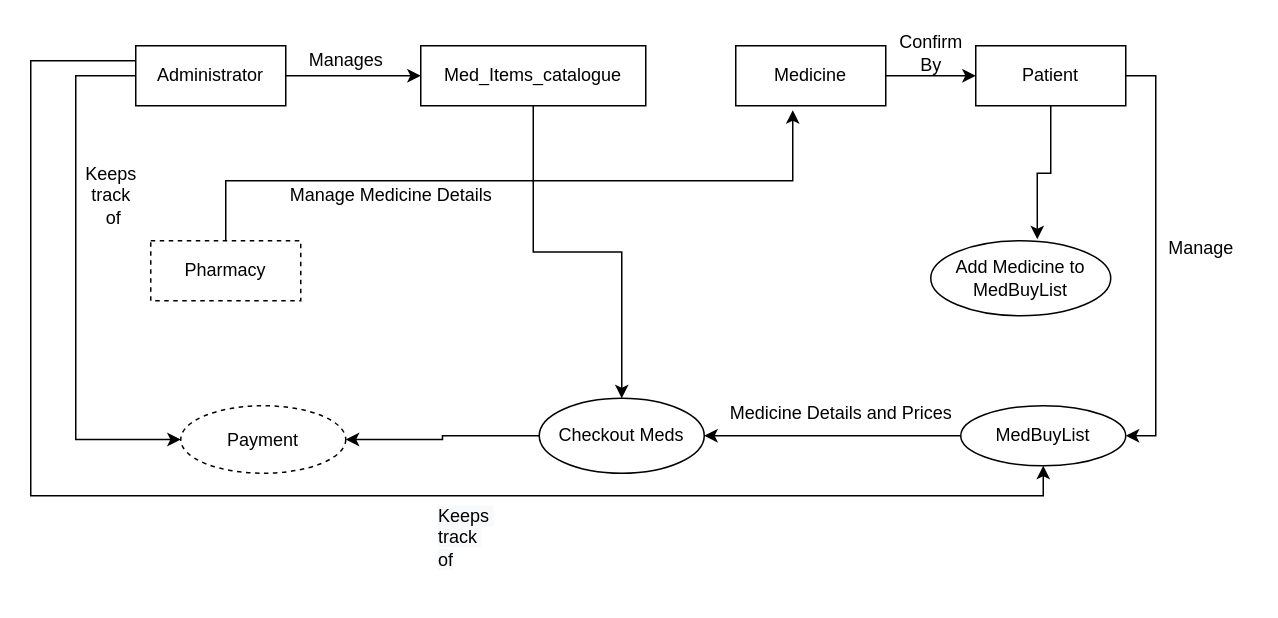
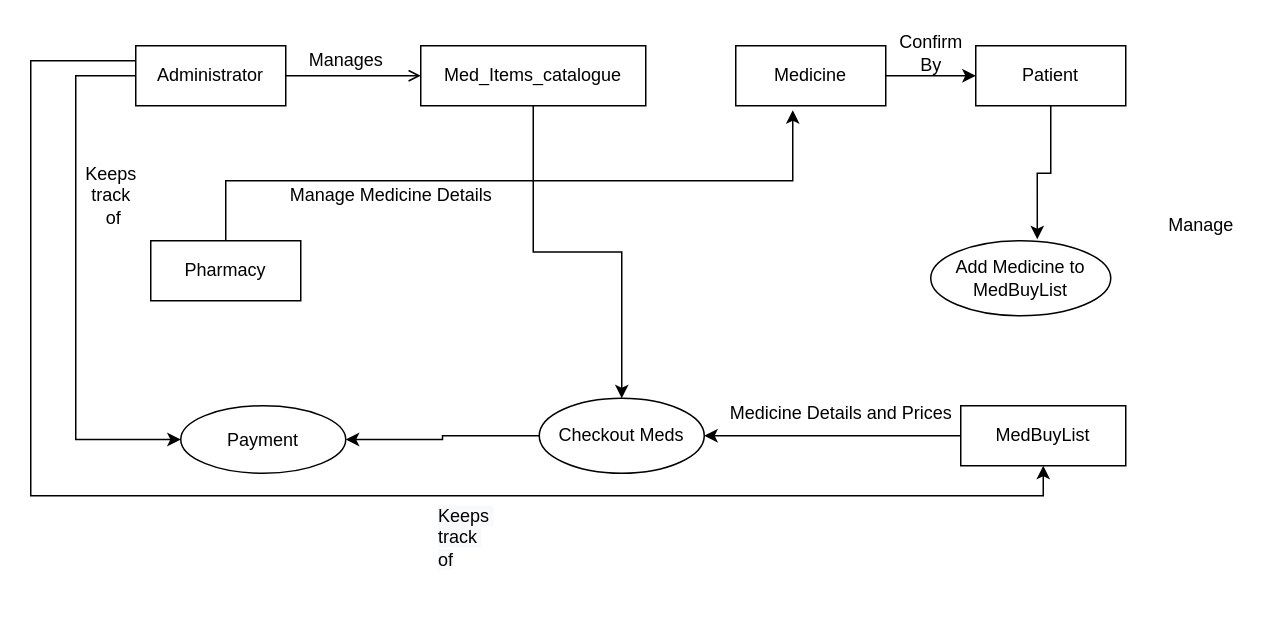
edge "Administrator" -> "Med_Items_catalogue": arrowhead classic -> open
node "Manage": moved (1201, 248) -> (1201, 226)
edge "Patient" -> "MedBuyList": removed
node "Pharmacy": style dashed -> solid
node "MedBuyList": shape ellipse -> rectangle
node "Payment": style dashed -> solid
